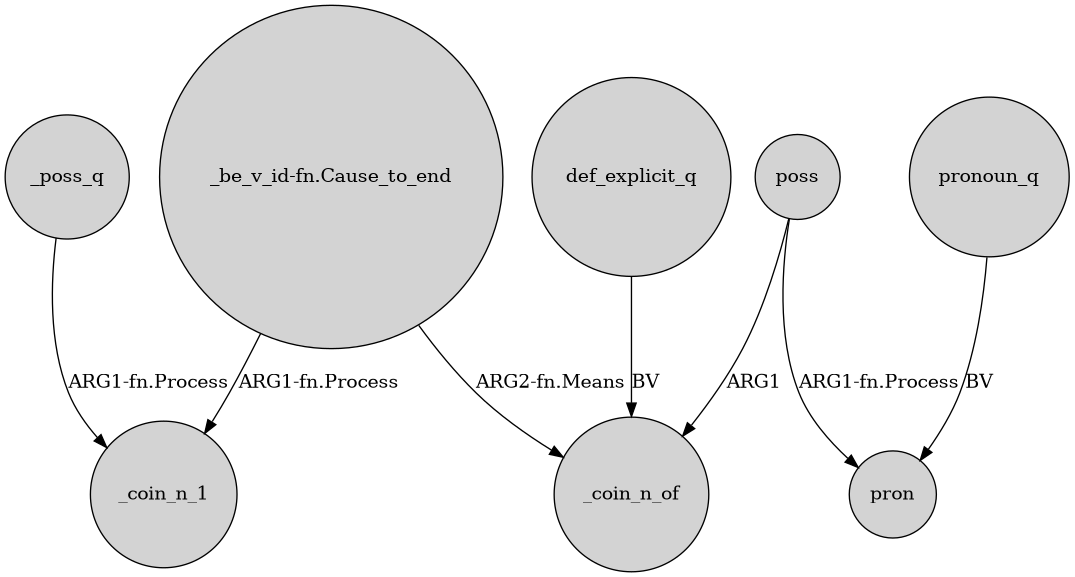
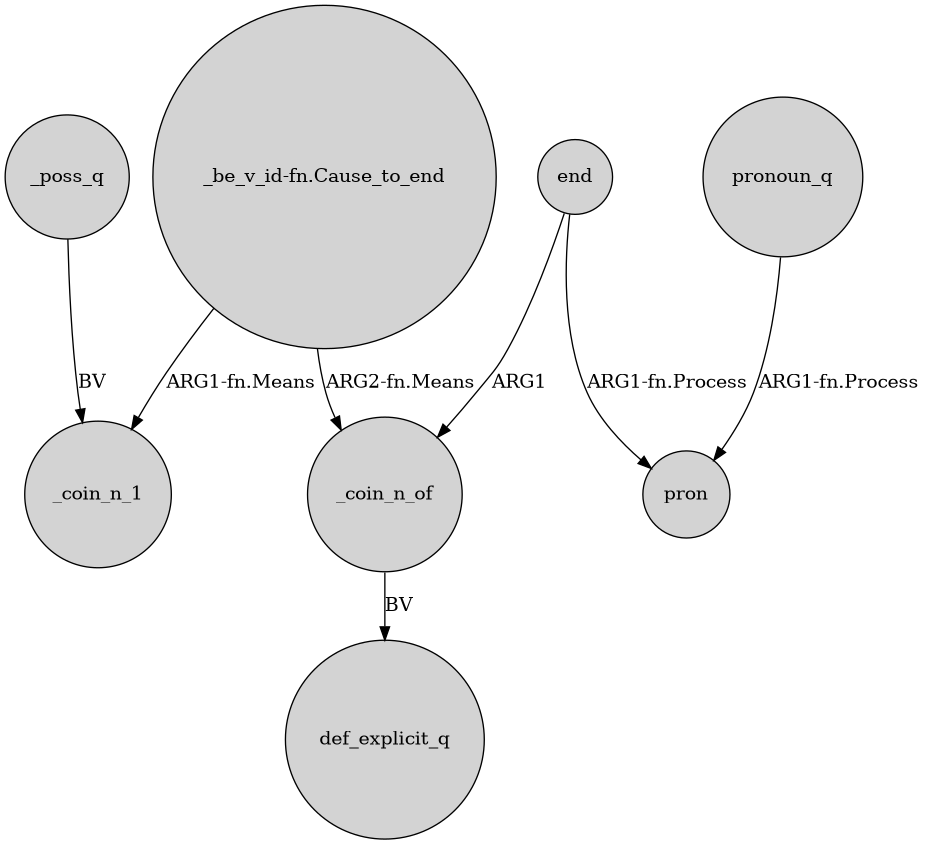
node "poss": label "poss" -> "end"
edge "def_explicit_q" -> "_coin_n_of": reversed
edge "_poss_q" -> "_coin_n_1": label "ARG1-fn.Process" -> "BV"
edge "_be_v_id-fn.Cause_to_end" -> "_coin_n_1": label "ARG1-fn.Process" -> "ARG1-fn.Means"
edge "pronoun_q" -> "pron": label "BV" -> "ARG1-fn.Process"
